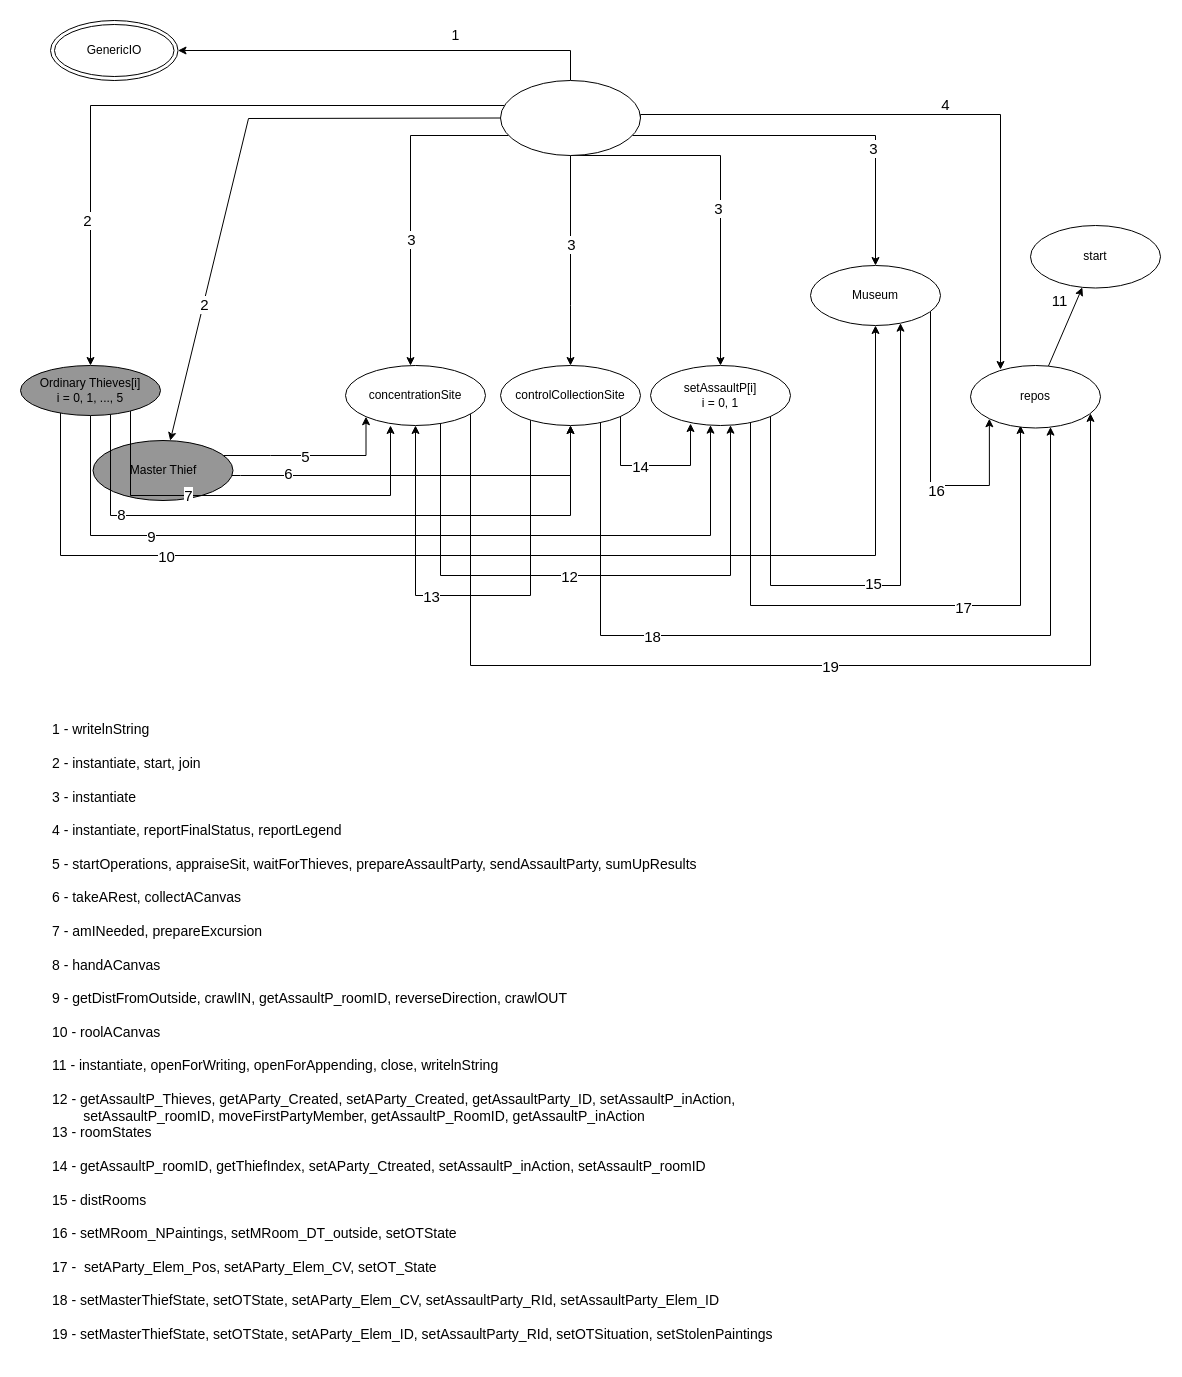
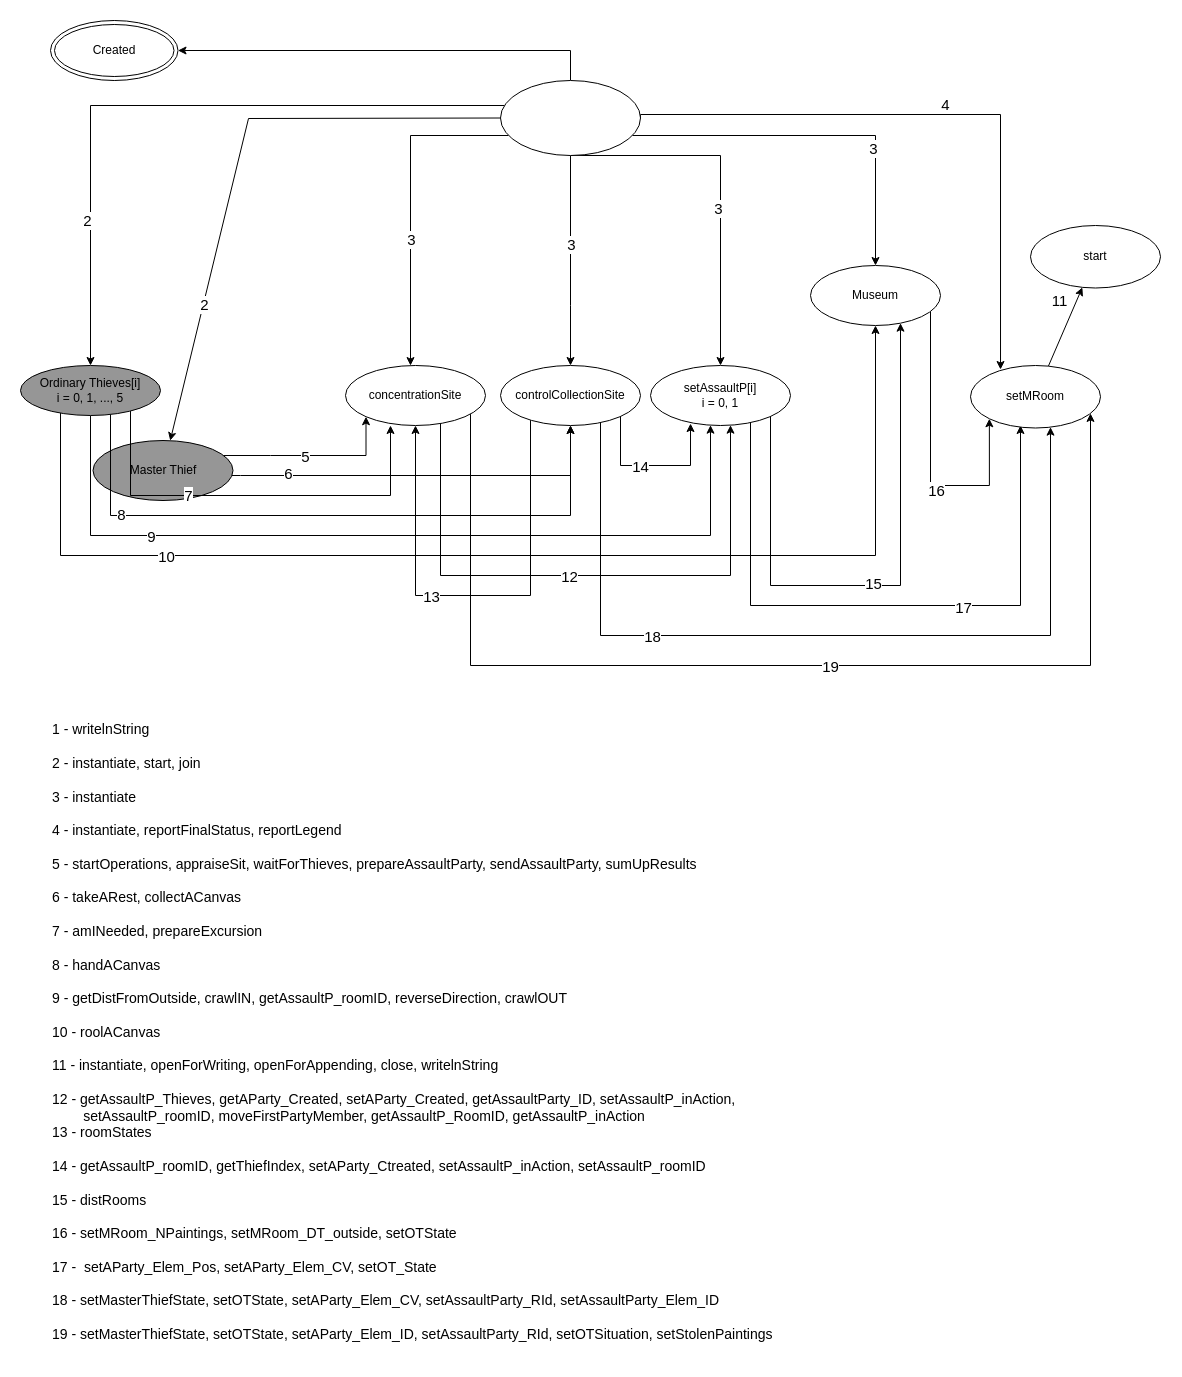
node "1": removed
node "GenericIO": label "GenericIO" -> "Created"
node "repos": label "repos" -> "setMRoom"
